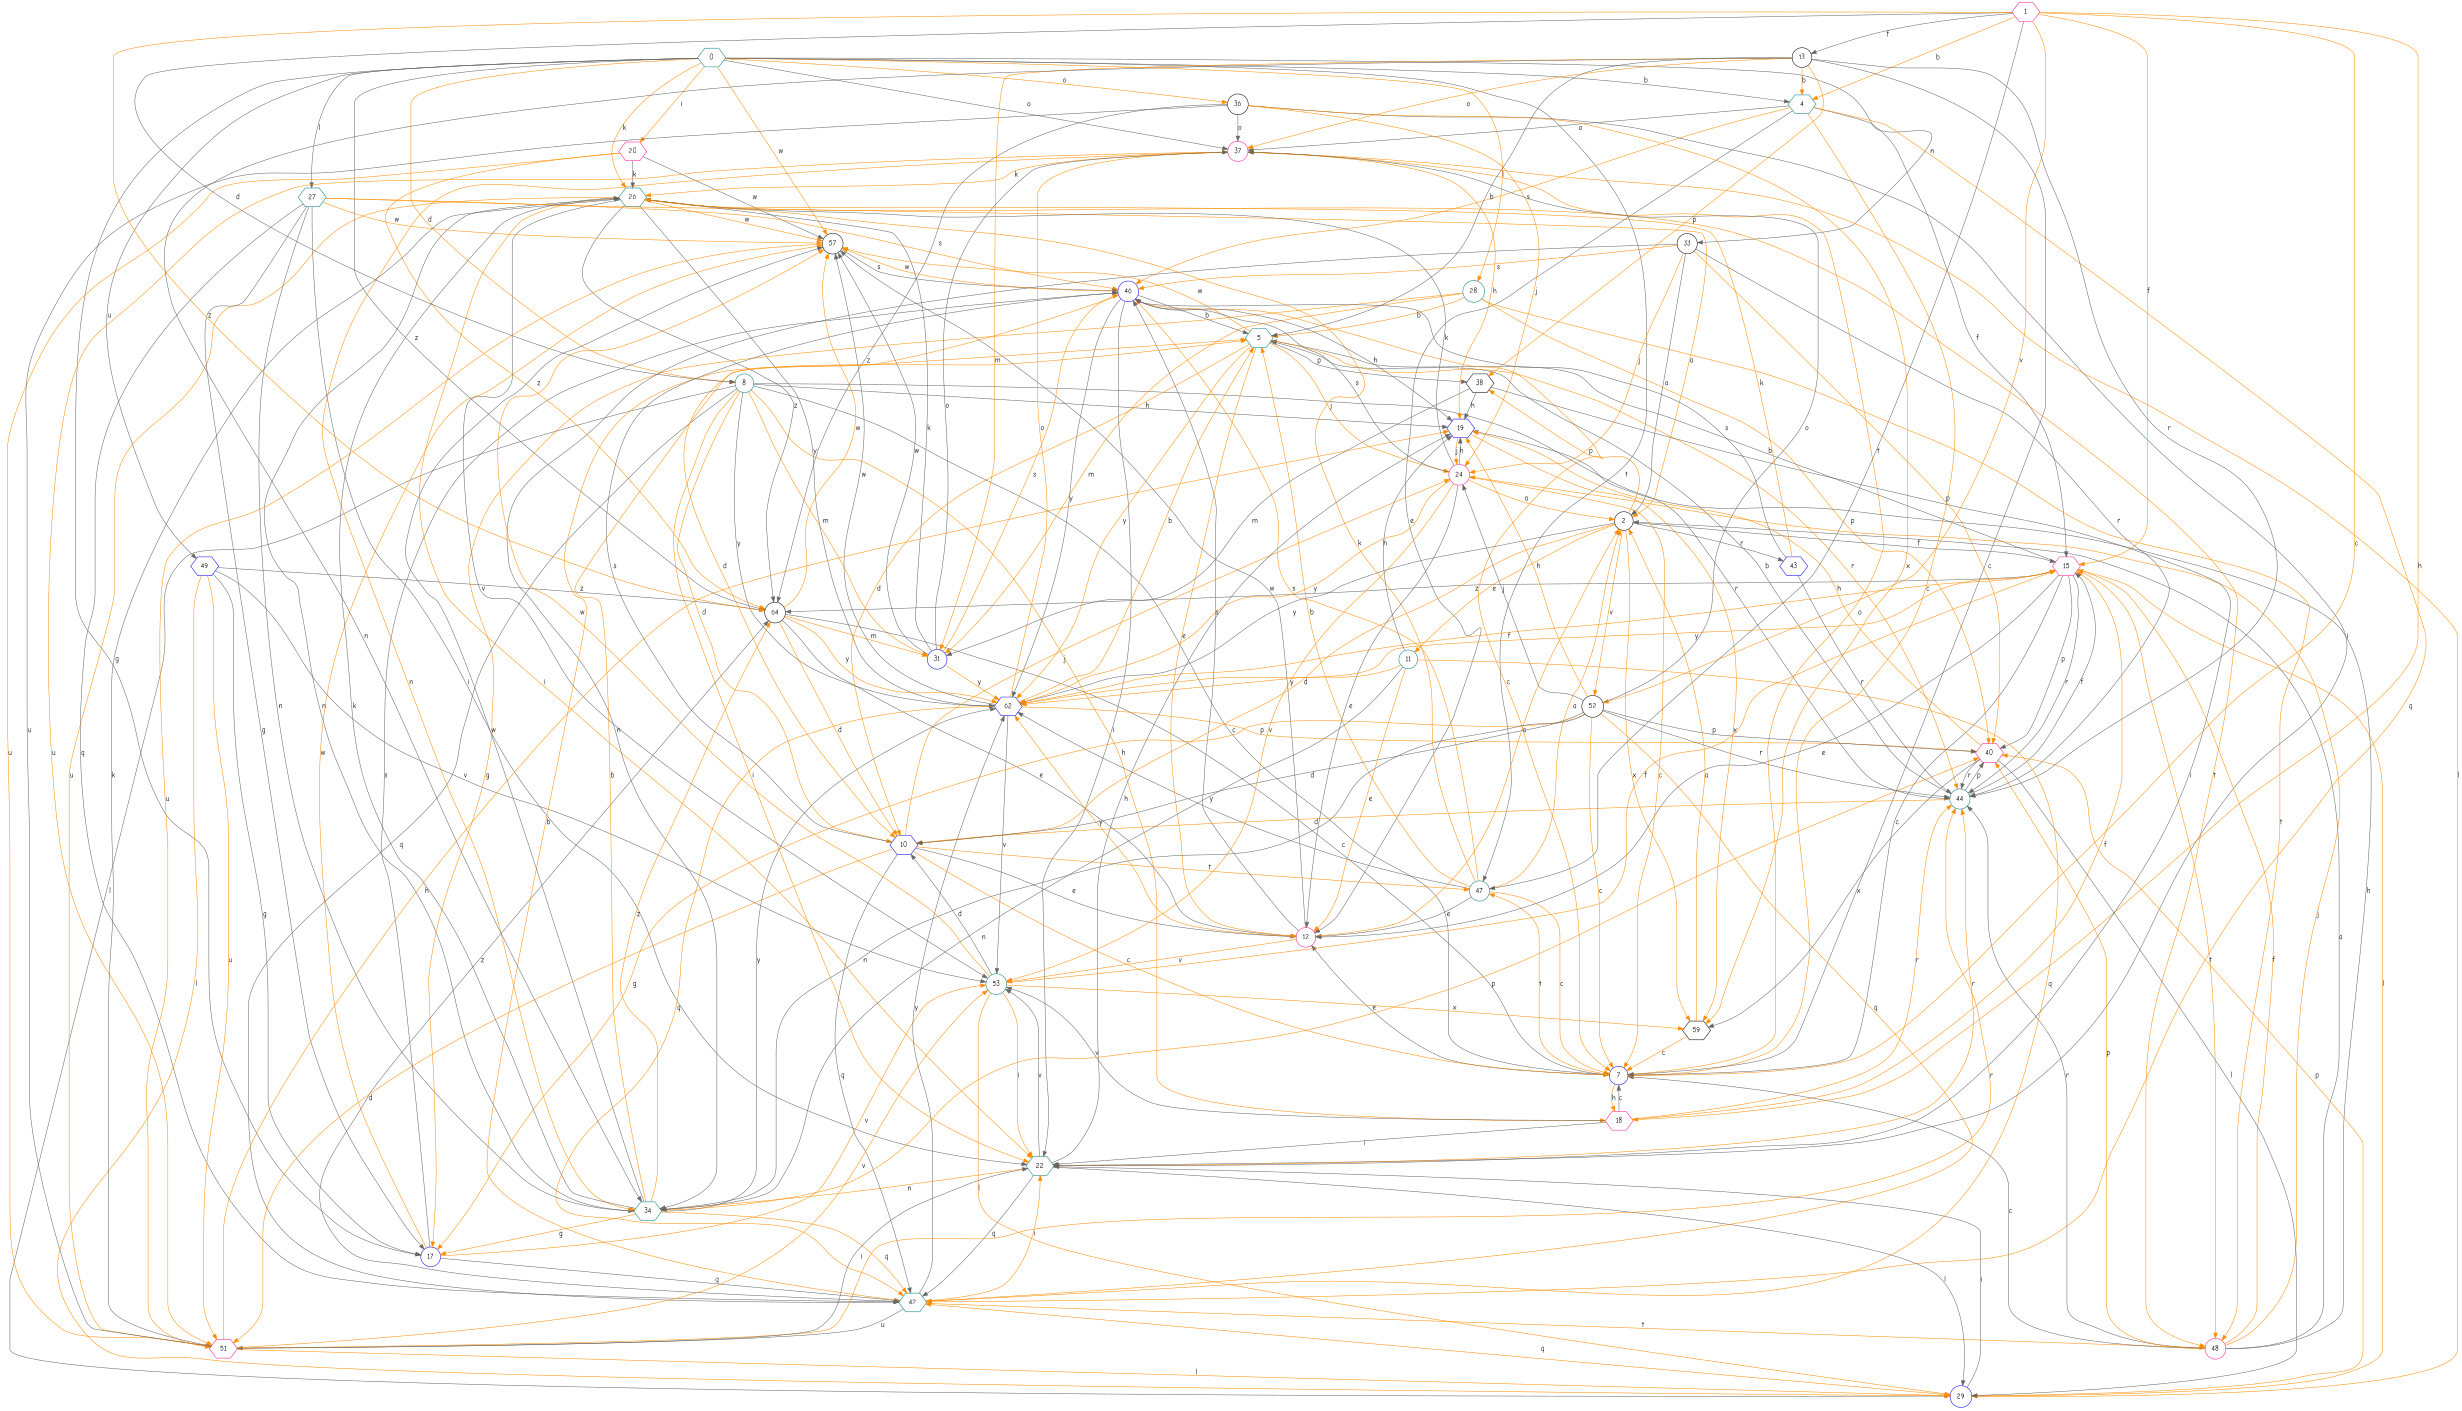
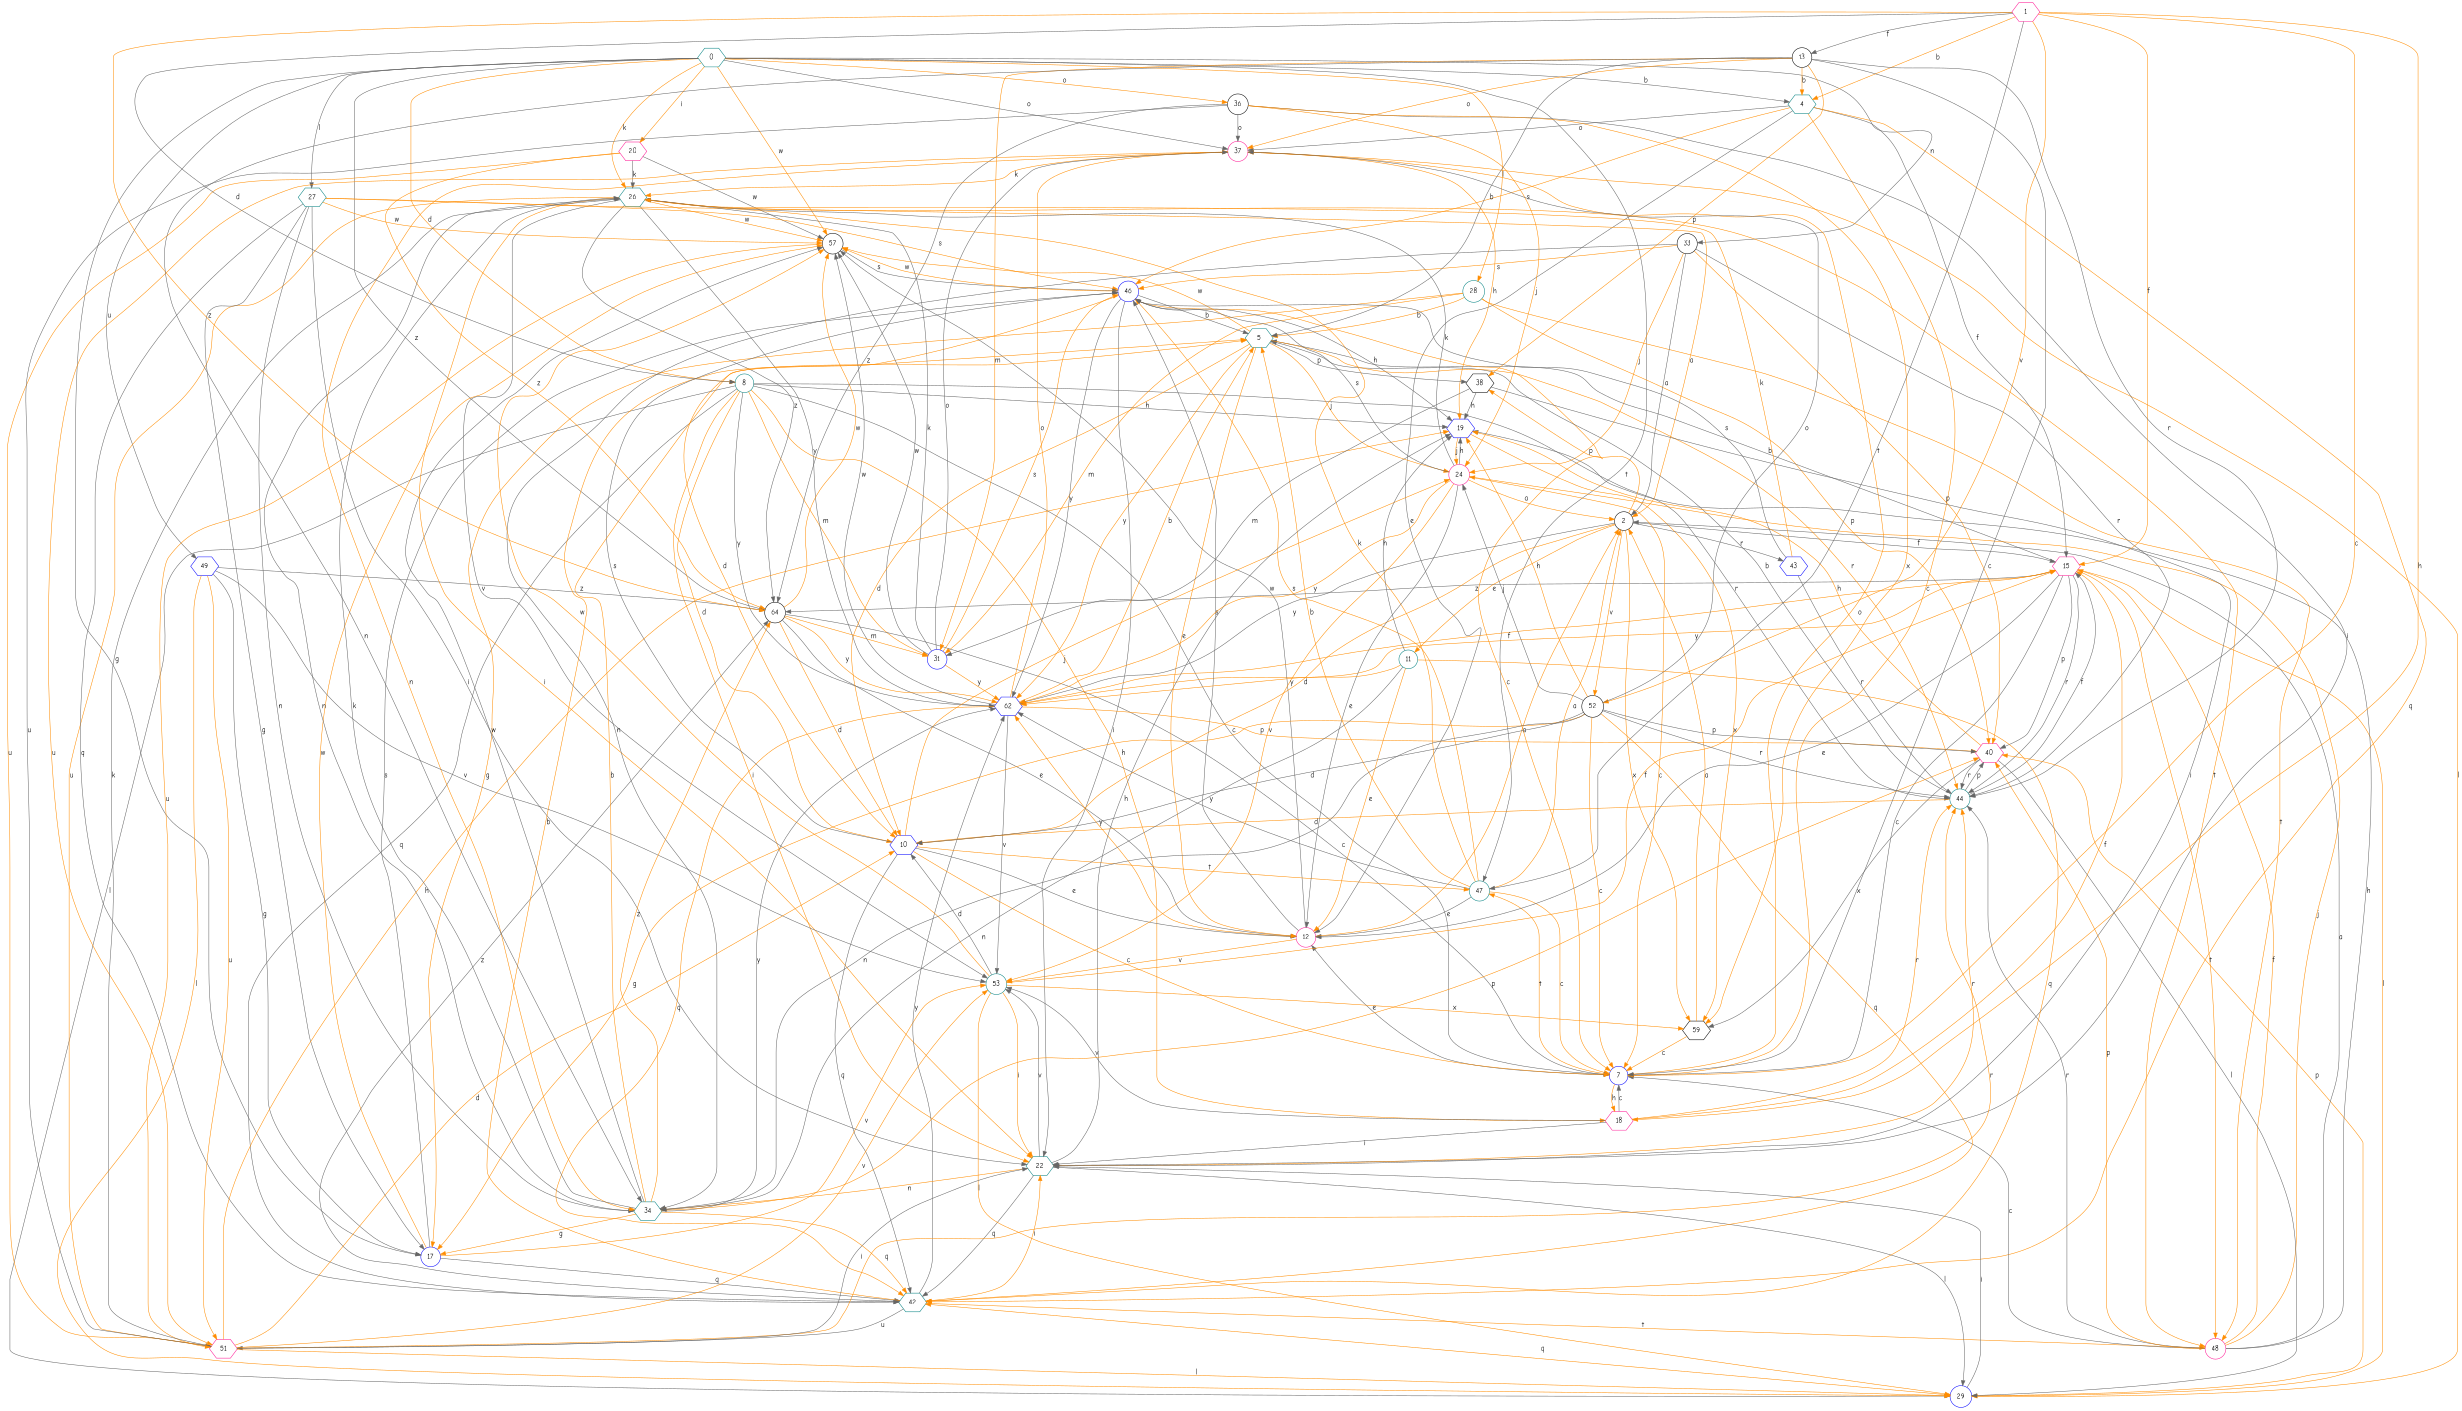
edge "10" -> "51": reversed
